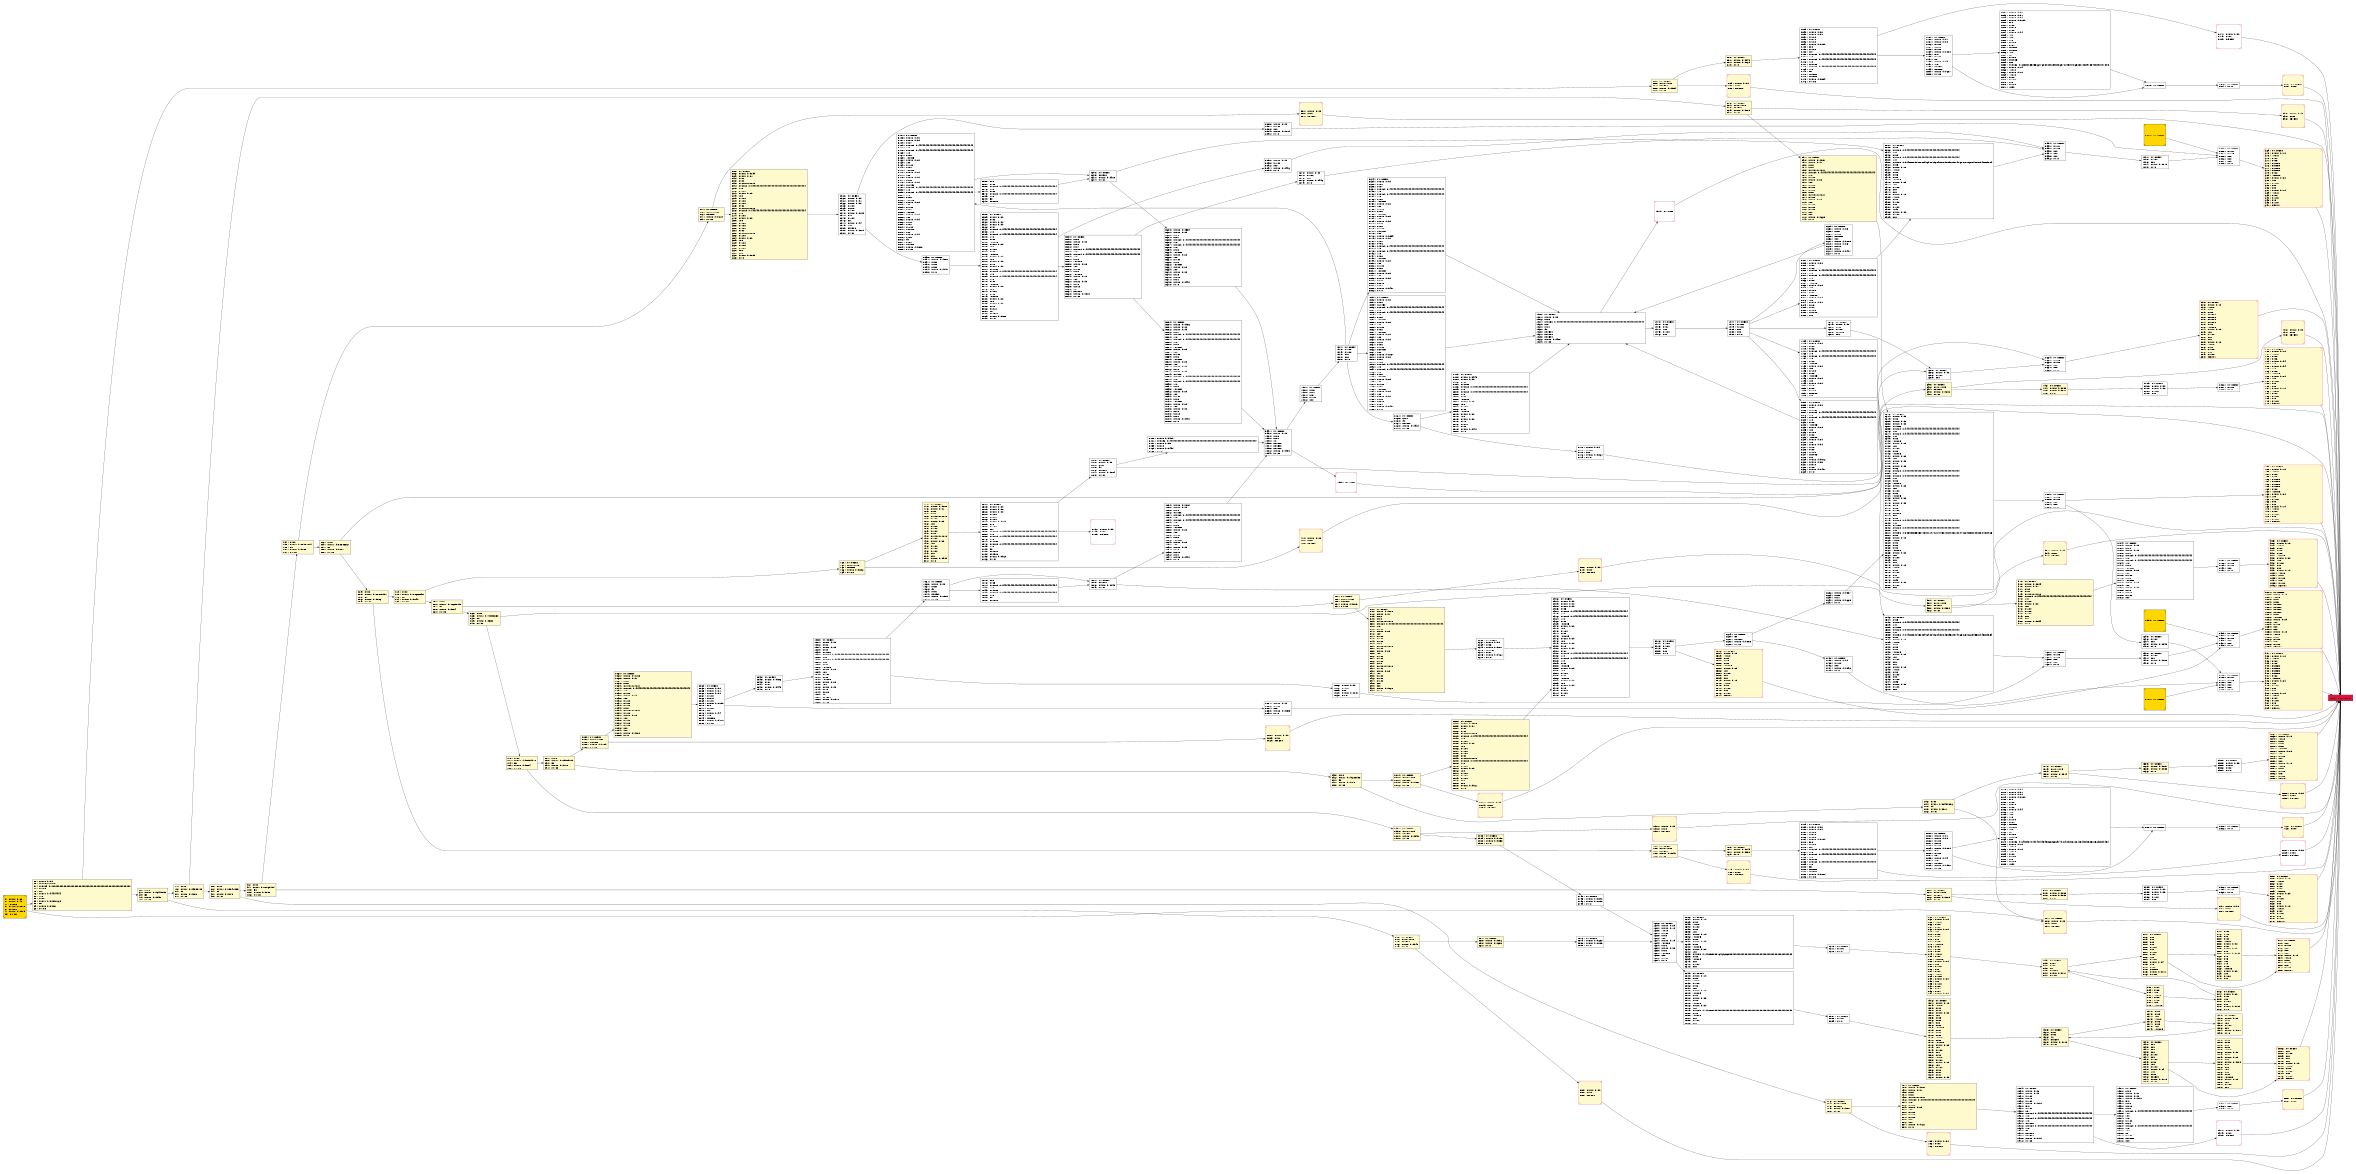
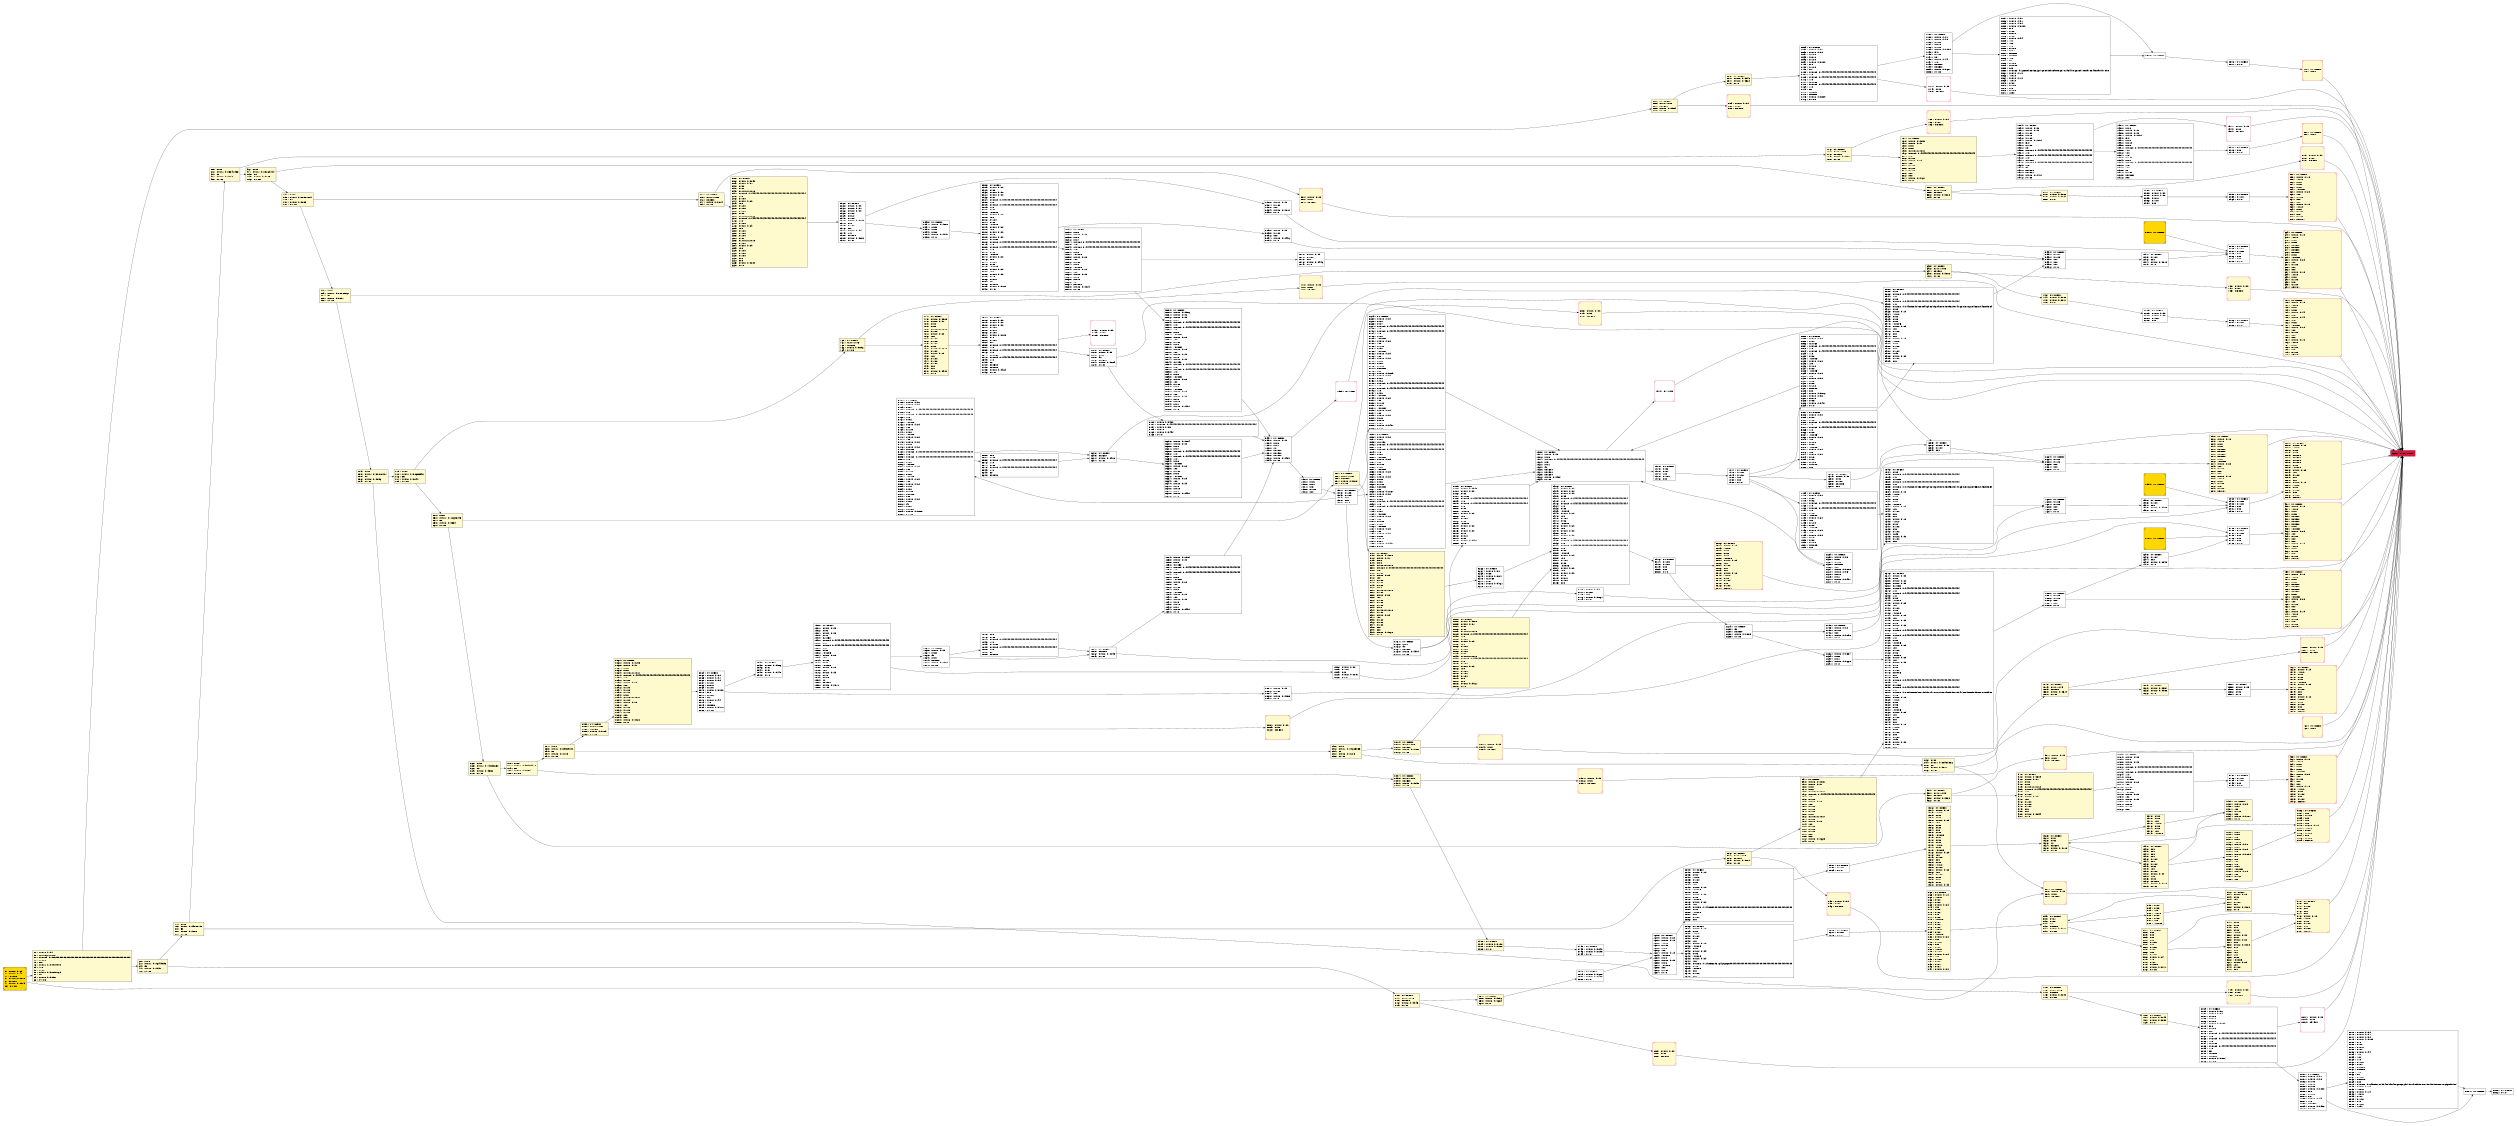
edge "2315: JUMPDEST 2316: JUMP" -> "761: JUMPDEST 762: STOP": removed
